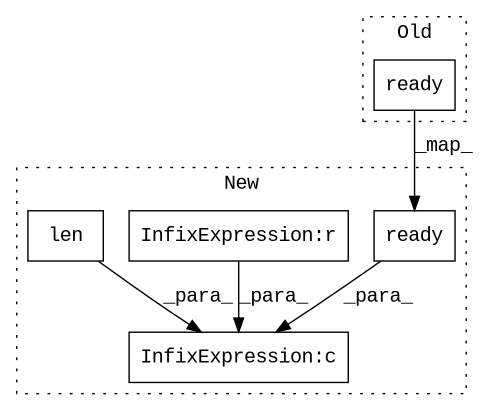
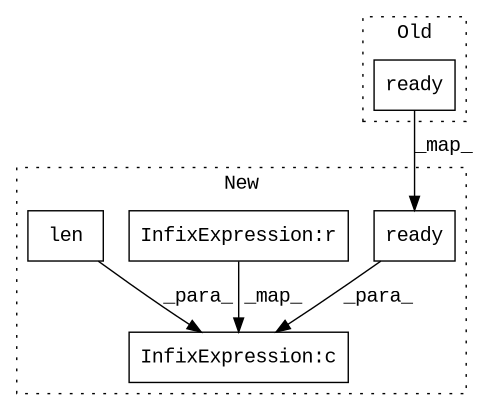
edge "InfixExpression:r" -> "InfixExpression:c": label "_para_" -> "_map_"
